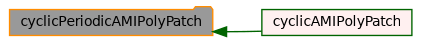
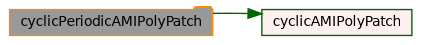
edge "cyclicAMIPolyPatch" -> "cyclicPeriodicAMIPolyPatch": reversed
